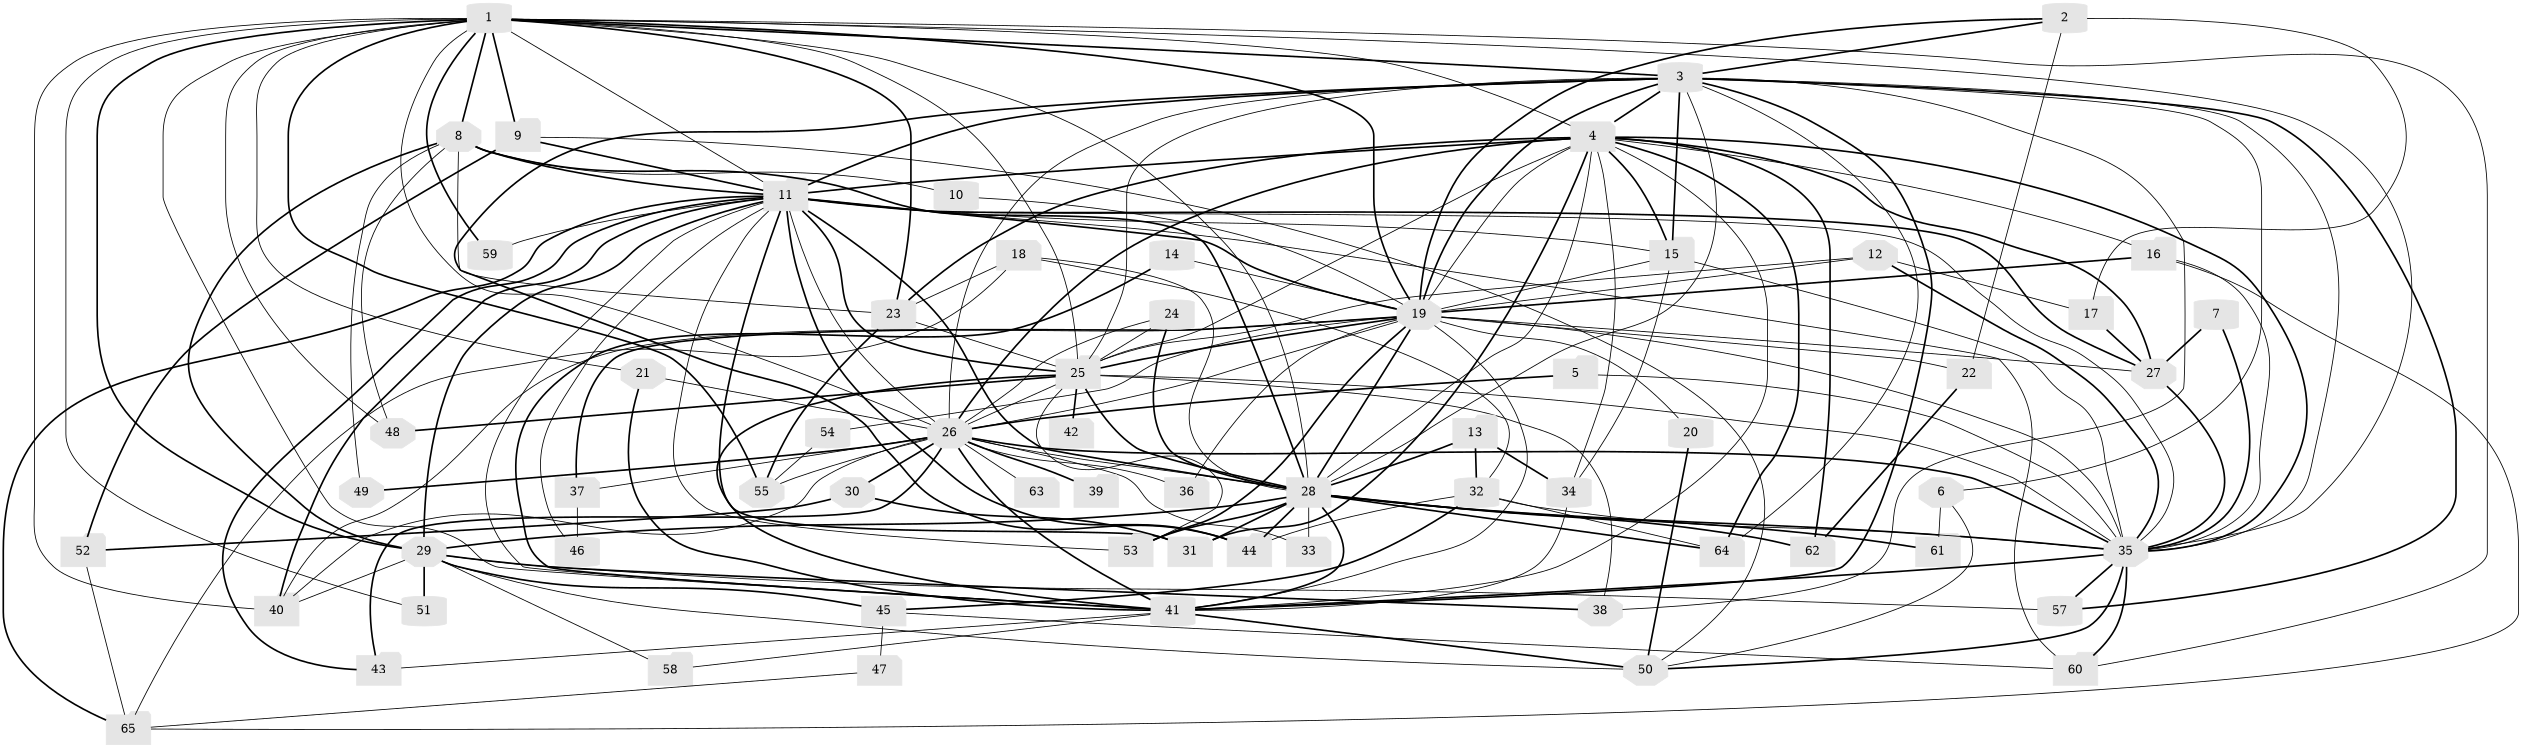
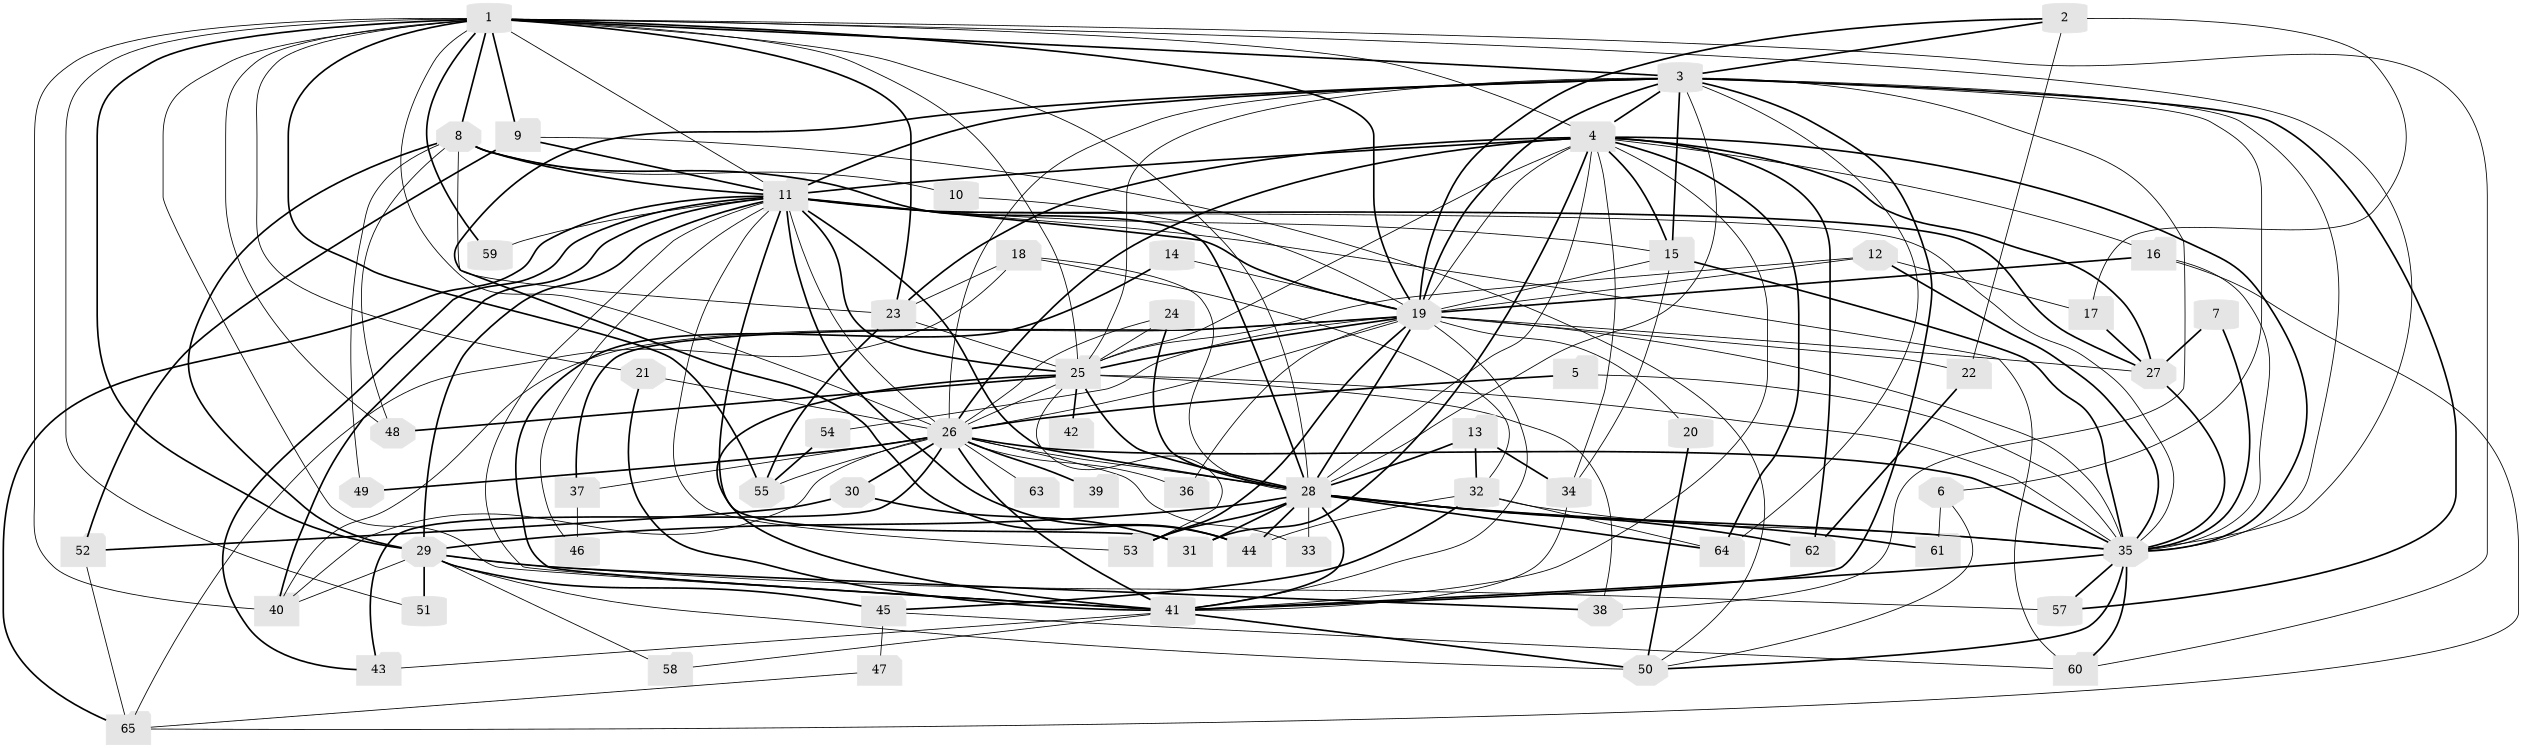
edge "15" -- "35": style solid -> bold
edge "54" -- "55": style solid -> bold
